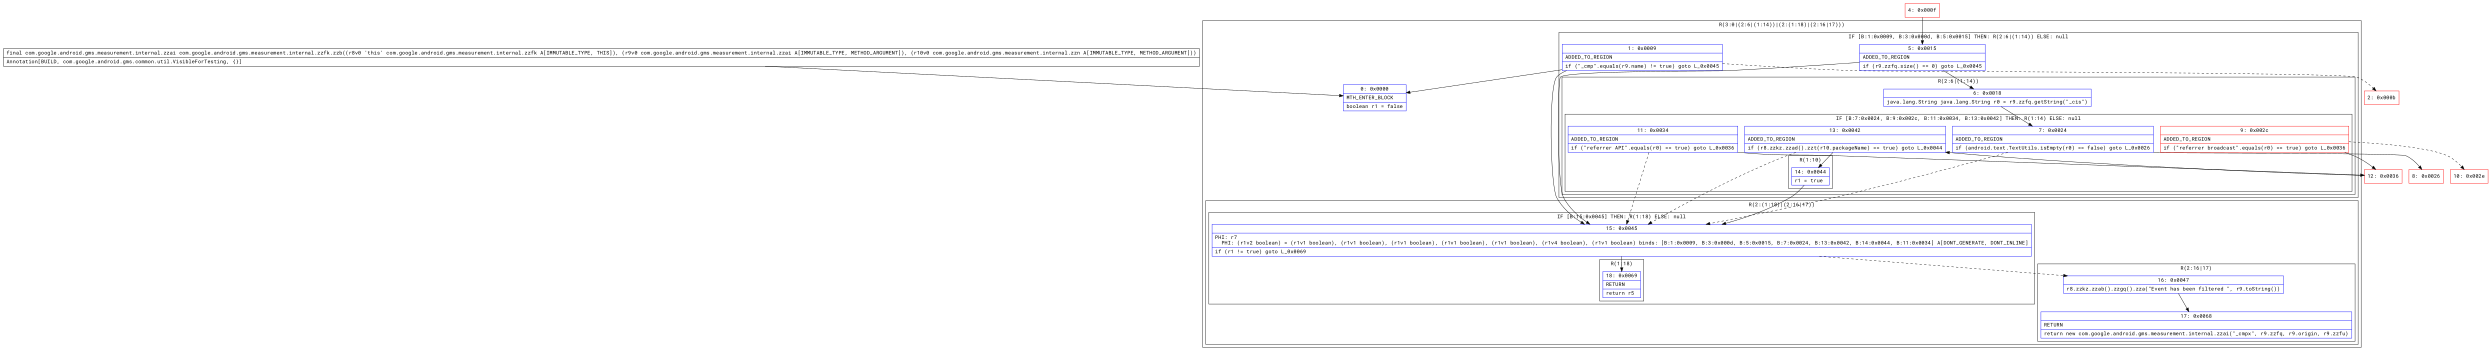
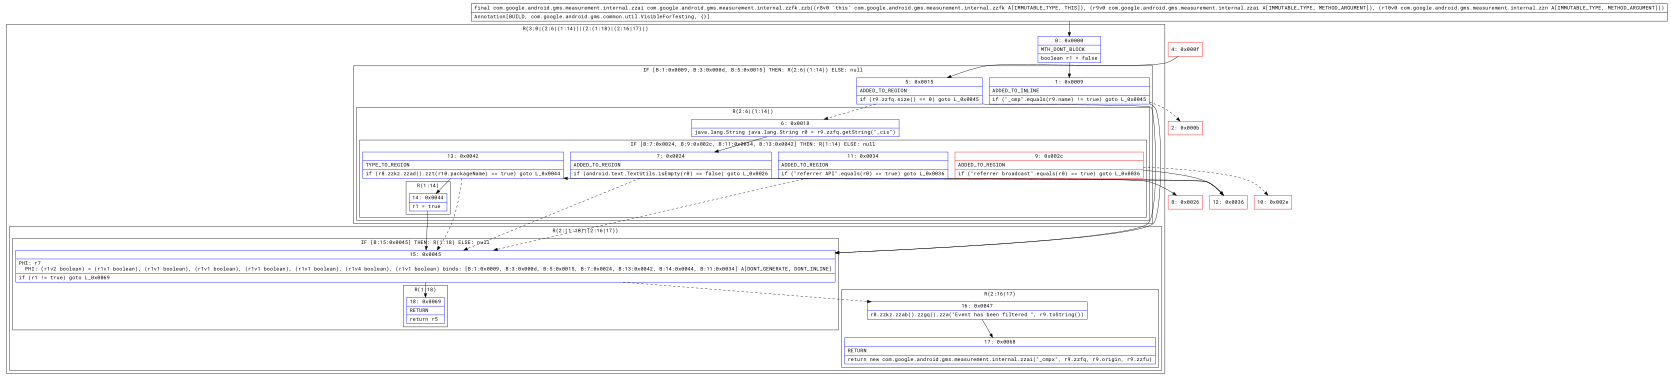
node "1: 0x0009": text "ADDED_TO_REGION" -> "ADDED_TO_INLINE"
edge "5: 0x0015" -> "6: 0x0018": style solid -> dashed
edge "1: 0x0009" -> "0: 0x0000": reversed
node "0: 0x0000": text "MTH_ENTER_BLOCK" -> "MTH_DONT_BLOCK"
node "13: 0x0042": text "ADDED_TO_REGION" -> "TYPE_TO_REGION"
cluster "R(1:10)": label "R(1:10)" -> "R(1:14)"
